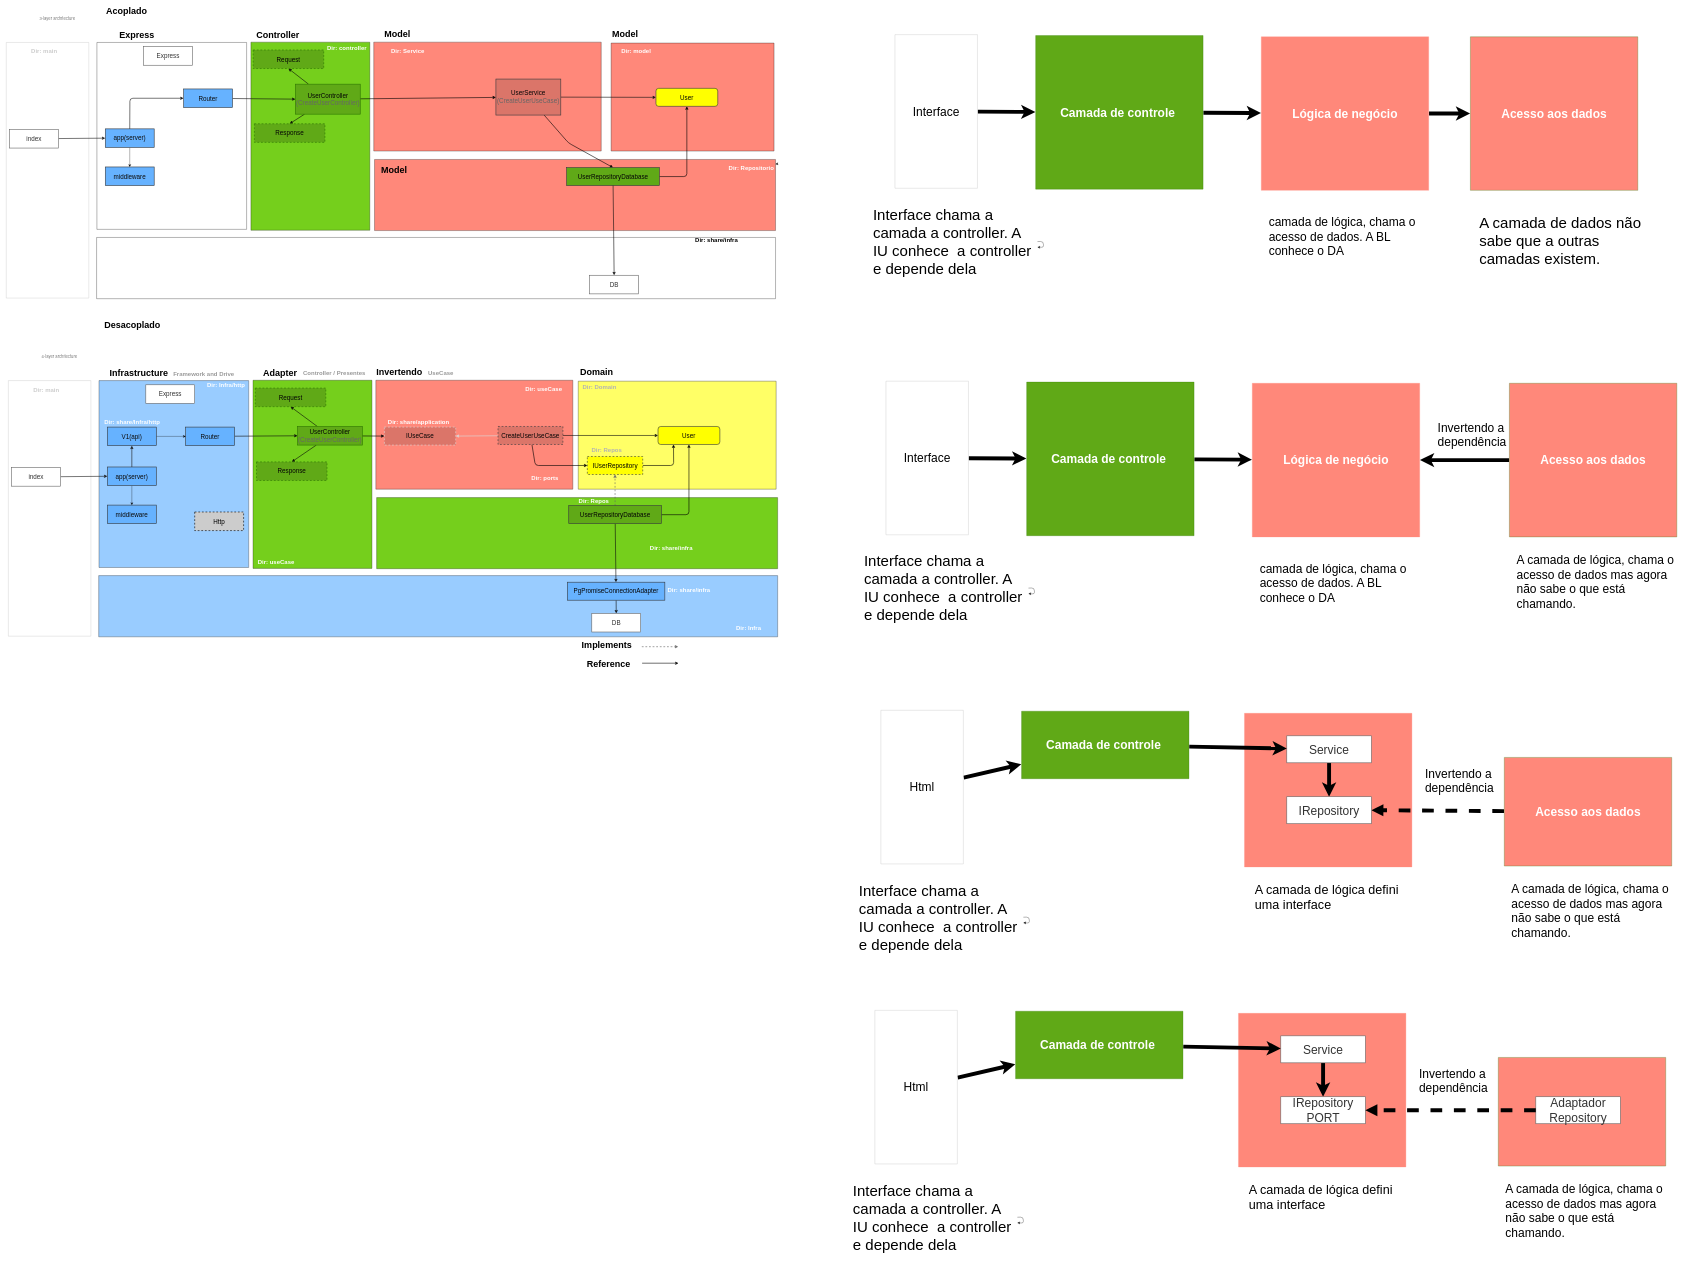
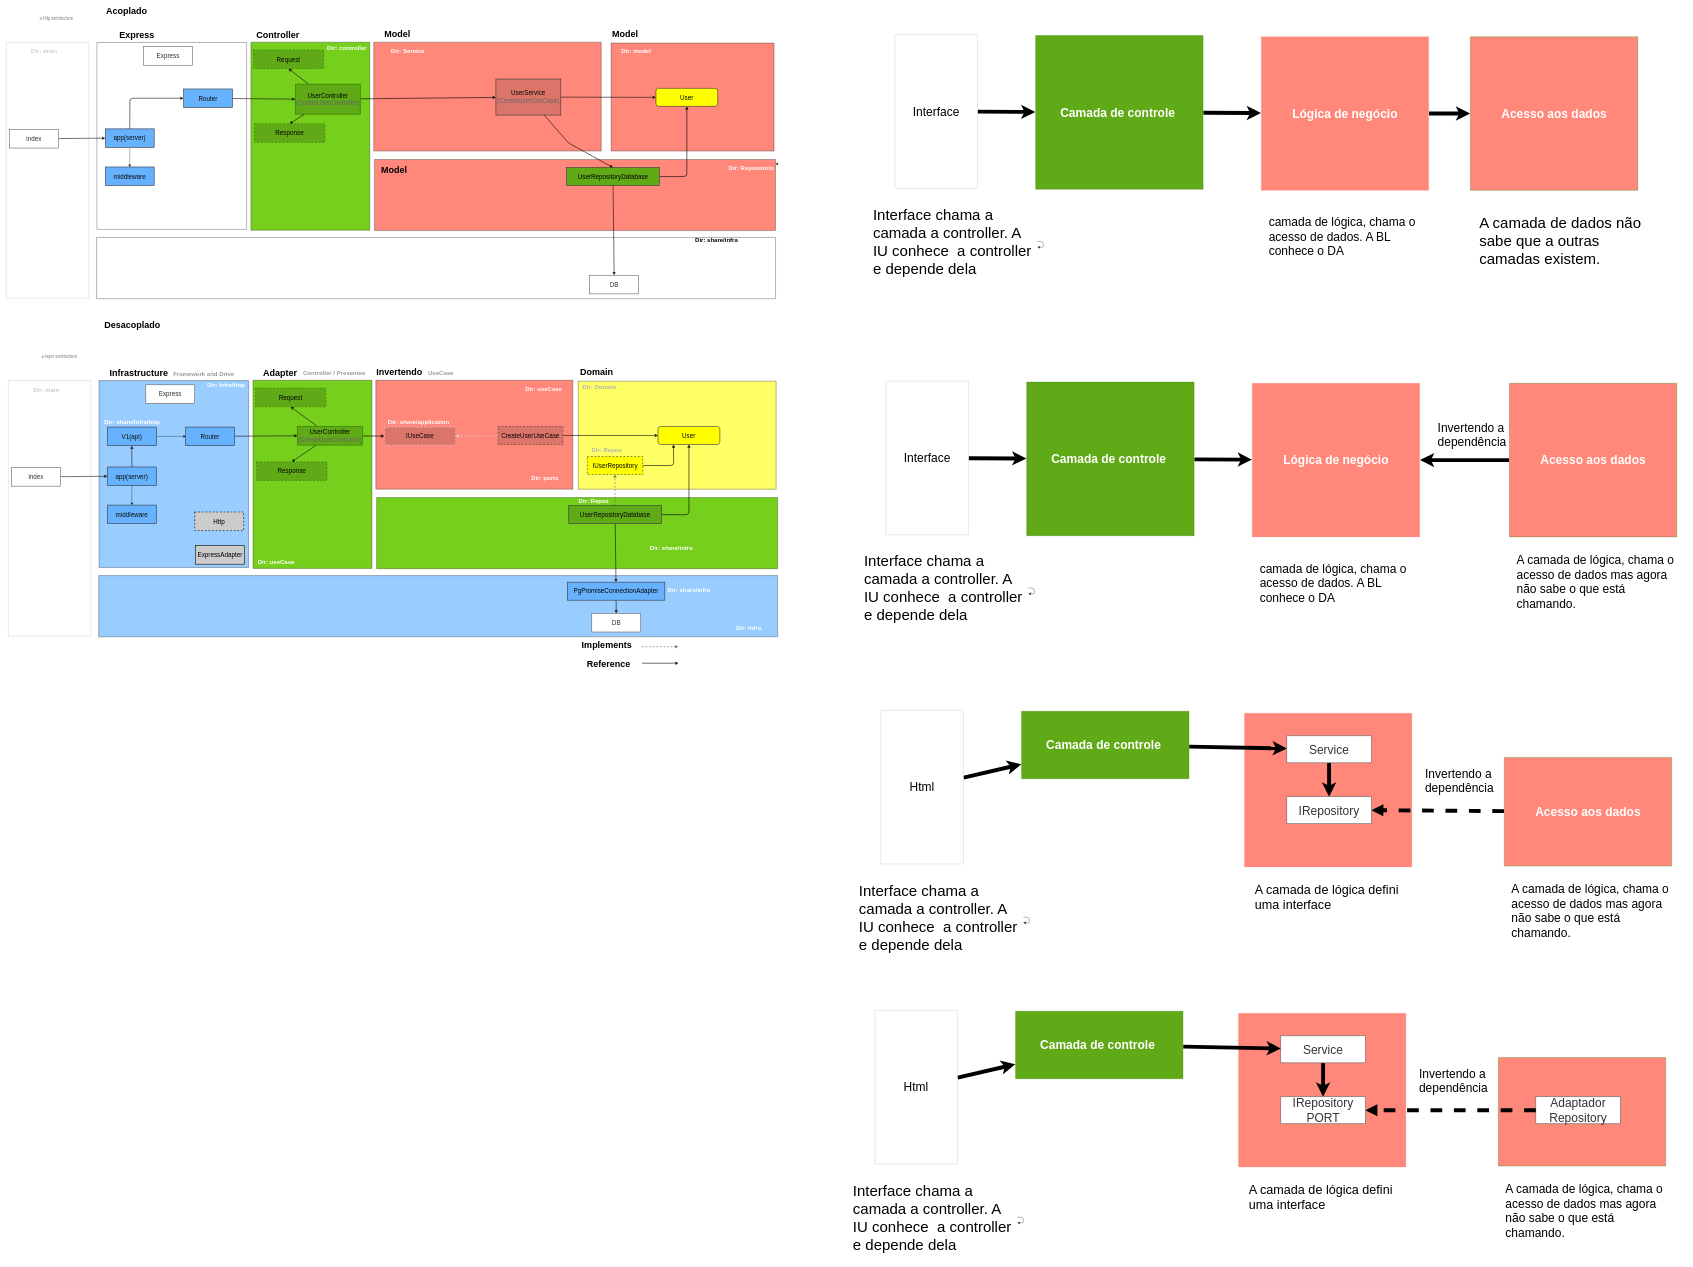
node "3-layer architecture": label "3-layer architecture" -> "3-http architecture"
edge "CreateUserUseCase" -> "IUseCase": style solid -> dashed
edge "CreateUserUseCase" -> "IUserRepository": removed
node "ExpressAdapter": added
